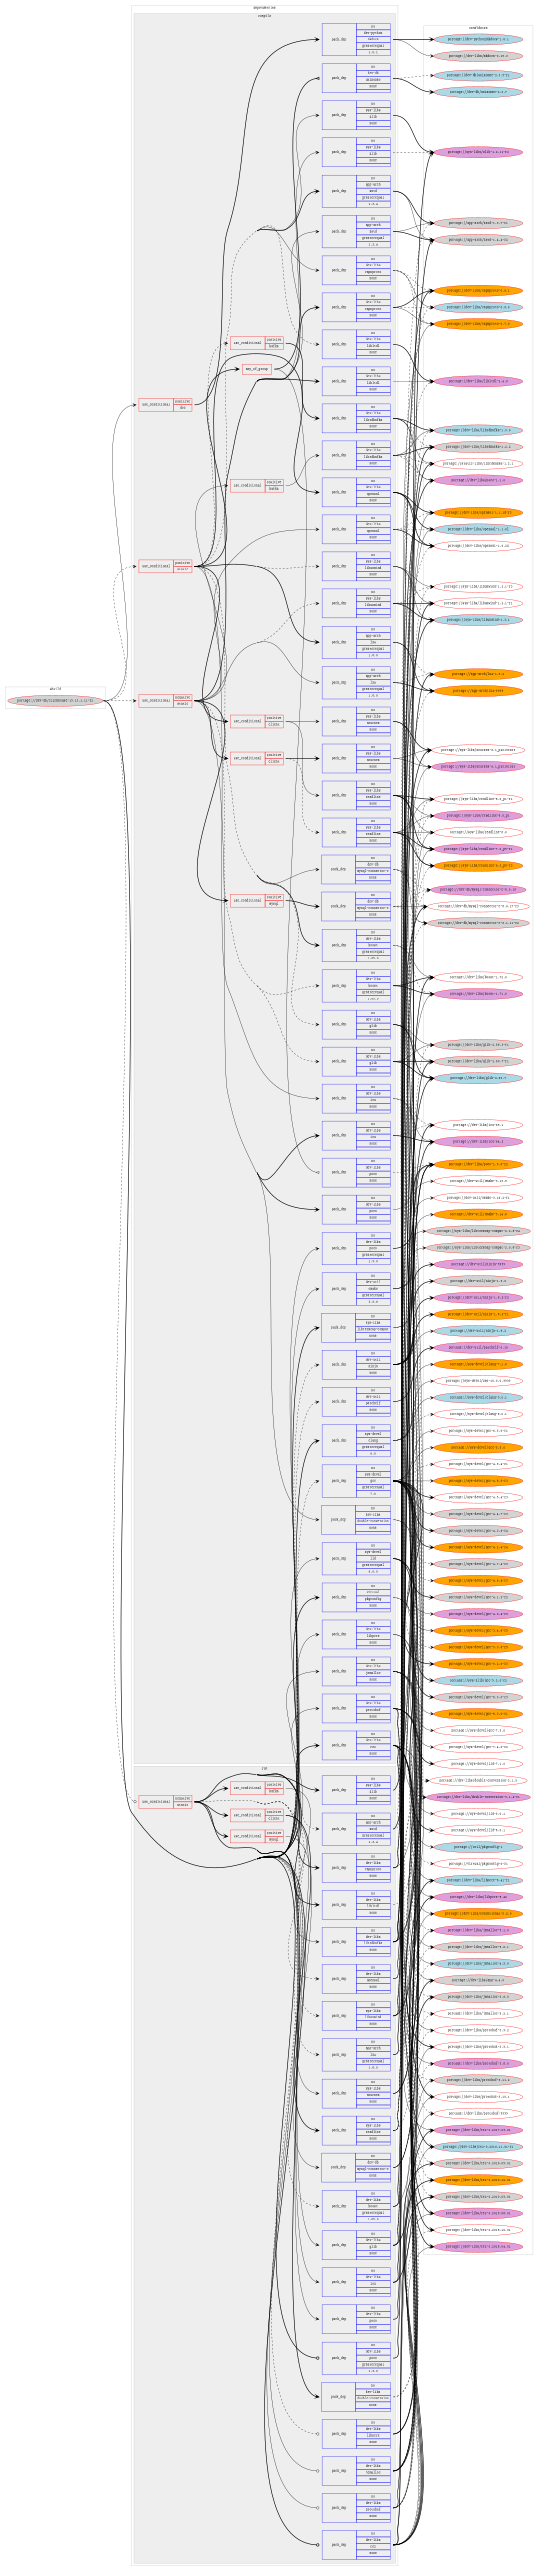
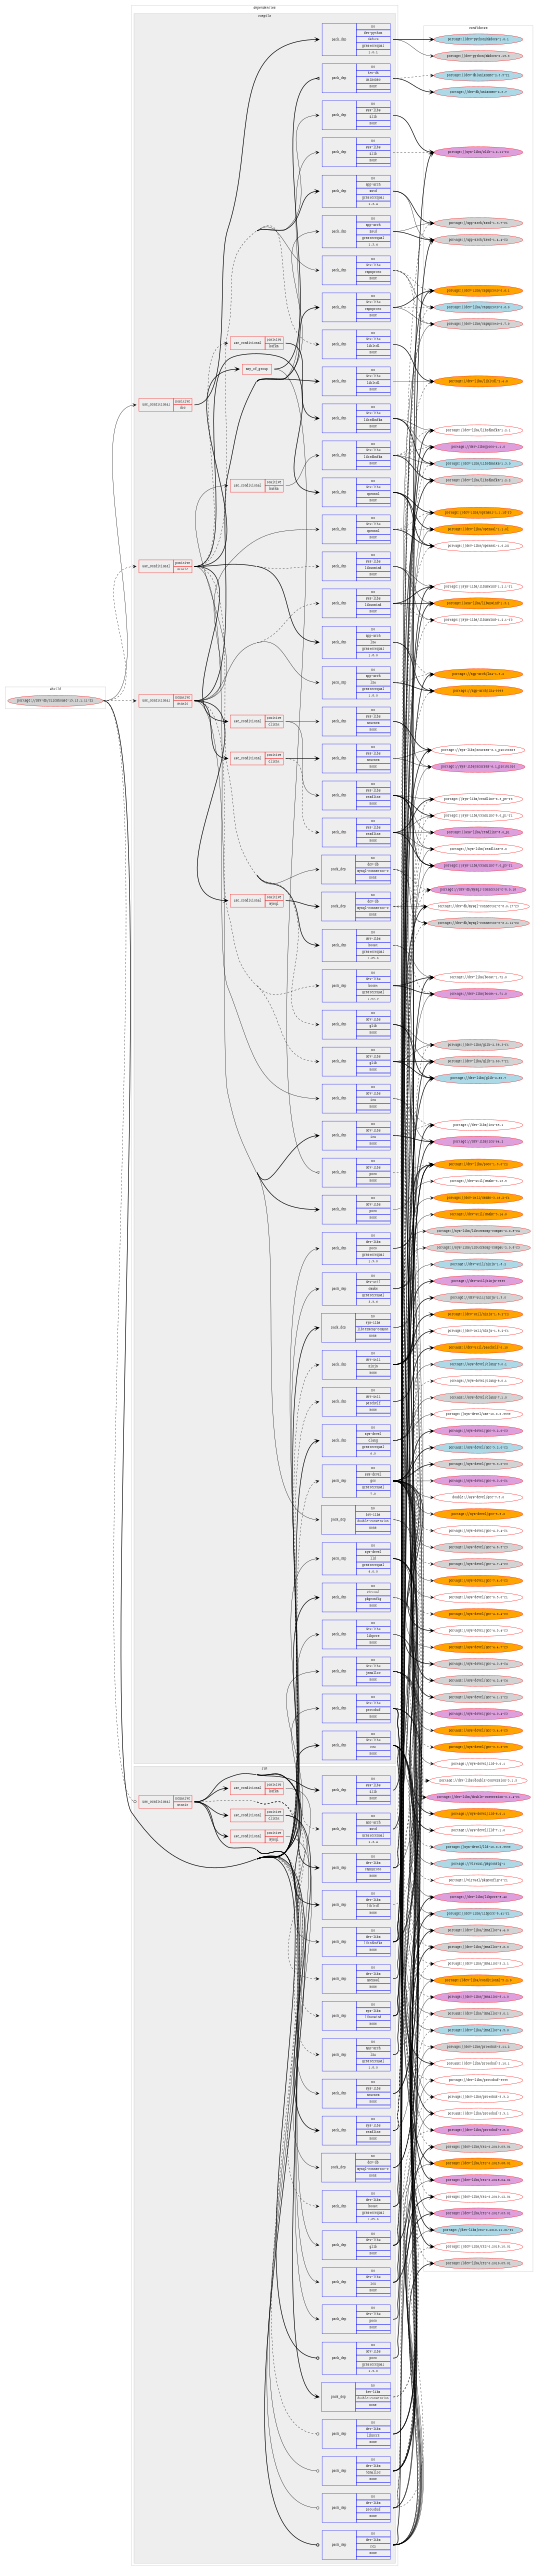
node "portage://dev-libs/mkdocs-0.15.3": label "portage://dev-libs/mkdocs-0.15.3" -> "portage://dev-python/mkdocs-0.15.3"
node "portage://dev-libs/capnproto-0.7.0": fillcolor orange -> lightgrey
node "portage://dev-libs/libltdl-2.4.6": fillcolor plum -> orange
node "portage://static-libs/librdkafka-1.2.1": label "portage://static-libs/librdkafka-1.2.1" -> "portage://dev-libs/librdkafka-1.2.1"
node "portage://dev-libs/openssl-1.1.0l": fillcolor lightblue -> orange
node "portage://sys-libs/libunwind-1.3.1": fillcolor lightblue -> orange
node "portage://sys-libs/readline-6.3_p8-r3": fillcolor orange -> white
node "portage://dev-util/cmake-3.16.2-r1": fillcolor white -> orange
node "portage://dev-util/ninja-1.8.2-r2": fillcolor plum -> orange
node "portage://dev-util/ninja-1.8.2-r1": fillcolor orange -> white
node "portage://dev-util/patchelf-0.10": fillcolor plum -> orange
node "portage://sys-devel/clang-7.1.0": fillcolor orange -> lightgrey
node "portage://sys-devel/gcc-4.8.5-r3": fillcolor orange -> lightgrey
node "portage://sys-devel/gcc-4.4.7-r3": fillcolor lightgrey -> orange
node "portage://sys-devel/gcc-4.2.4-r4": fillcolor orange -> lightgrey
node "portage://sys-devel/gcc-9.2.0-r3": fillcolor orange -> plum
node "portage://sys-zlib/gcc-9.2.0-r2": label "portage://sys-zlib/gcc-9.2.0-r2" -> "portage://sys-devel/gcc-9.2.0-r2"
node "portage://sys-devel/gcc-8.3.0-r1": fillcolor orange -> plum
node "portage://sys-devel/gcc-7.5.0": label "portage://sys-devel/gcc-7.5.0" -> "double://sys-devel/gcc-7.5.0"
node "portage://sys-devel/gcc-7.4.0-r2": fillcolor white -> orange
node "portage://sys-devel/lld-8.0.1": fillcolor white -> orange
node "portage://sys-devel/lld-10.0.0.9999": added
node "portage://util/pkgconfig-1": label "portage://util/pkgconfig-1" -> "portage://virtual/pkgconfig-1"
node "portage://dev-libs/app-4.4.0": label "portage://dev-libs/app-4.4.0" -> "portage://dev-libs/jemalloc-4.4.0"
node "portage://dev-libs/re2-0.2019.12.01": fillcolor orange -> white
node "portage://dev-libs/re2-0.2019.08.01": fillcolor plum -> orange
